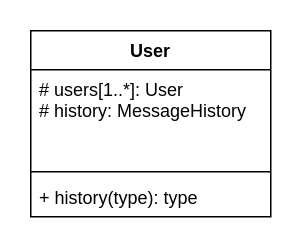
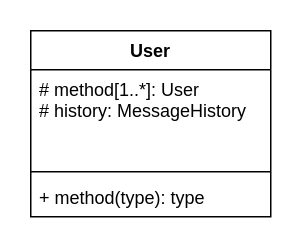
node "# users[1..*]: User # history: MessageHistory": label "# users[1..*]: User # history: MessageHistory" -> "# method[1..*]: User # history: MessageHistory"
node "+ history(type): type": label "+ history(type): type" -> "+ method(type): type"
